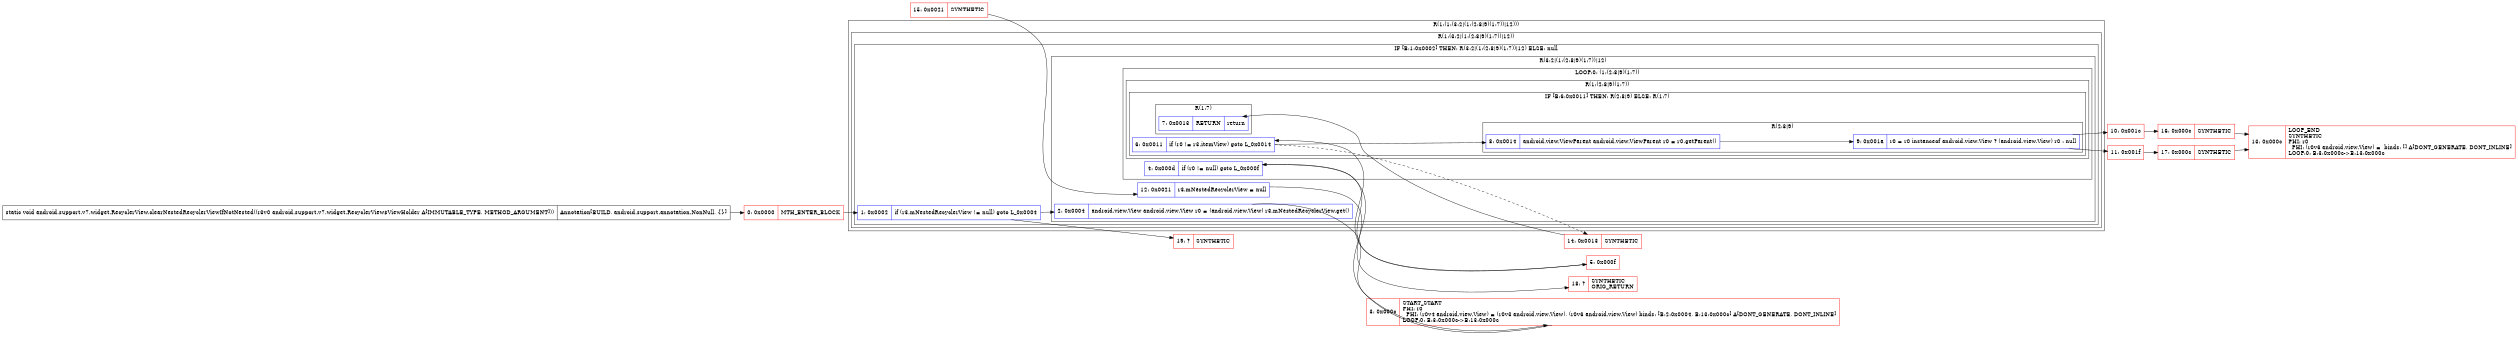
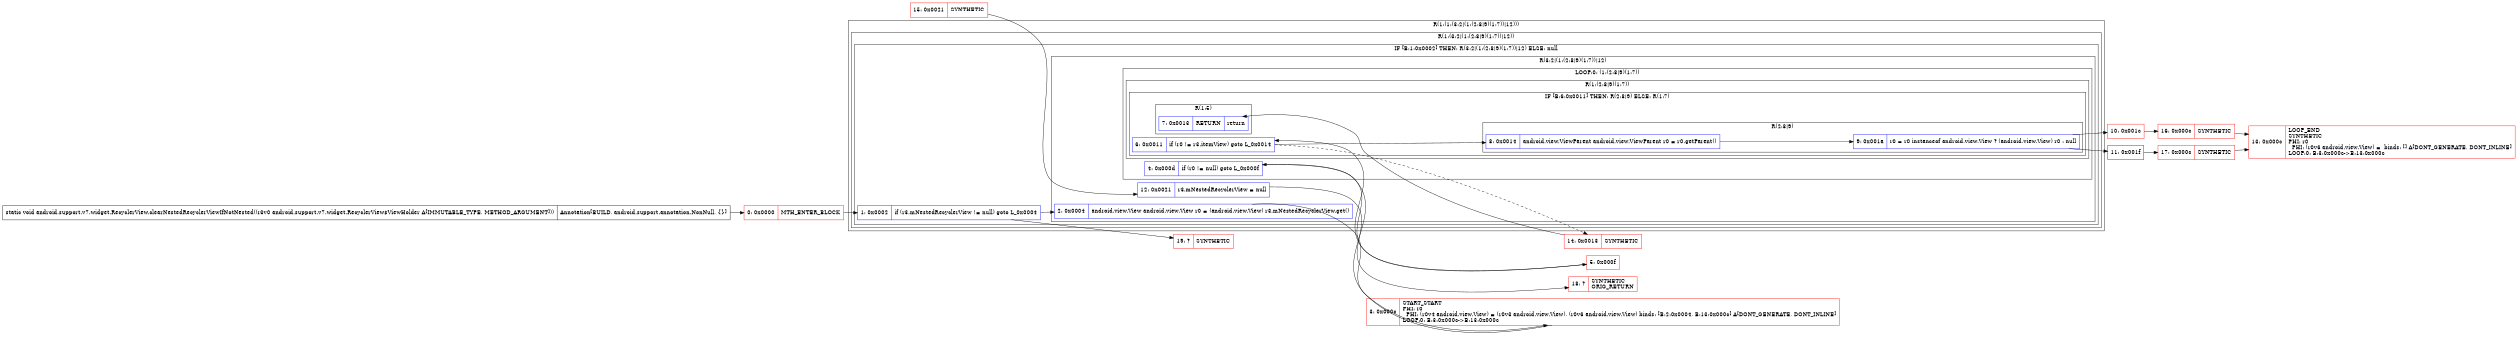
cluster "R(1:7)": label "R(1:7)" -> "R(1:5)"
node "11: 0x001f": color red -> blue
